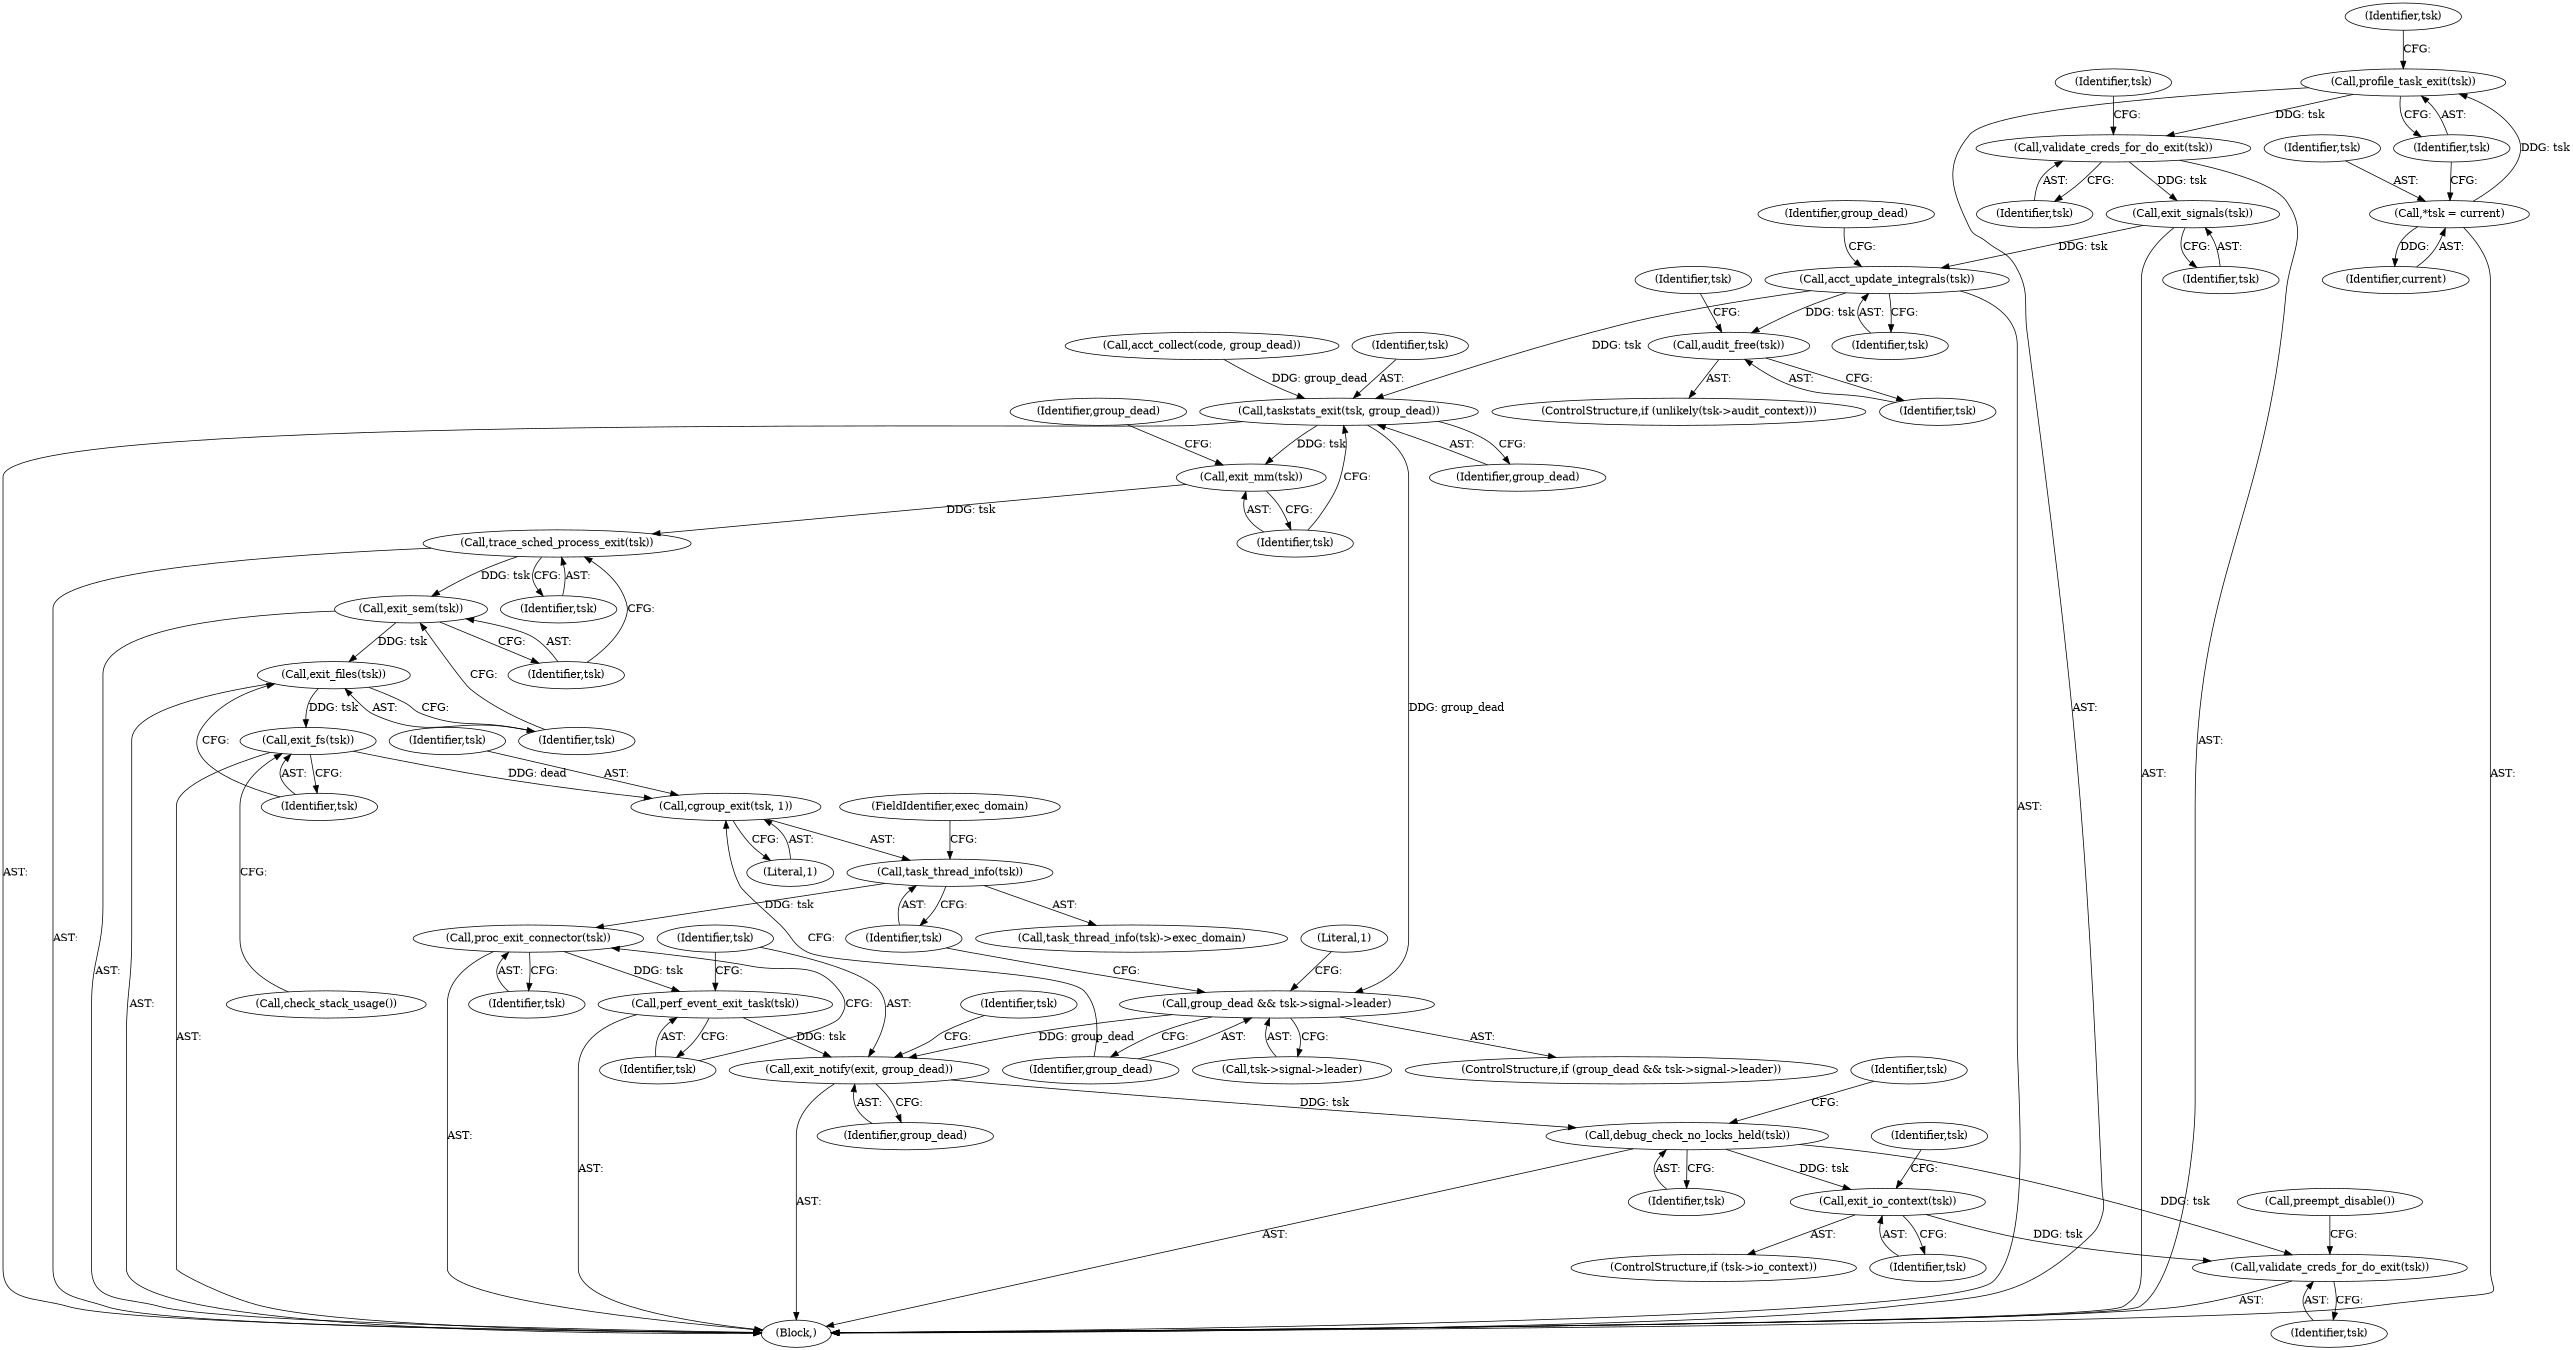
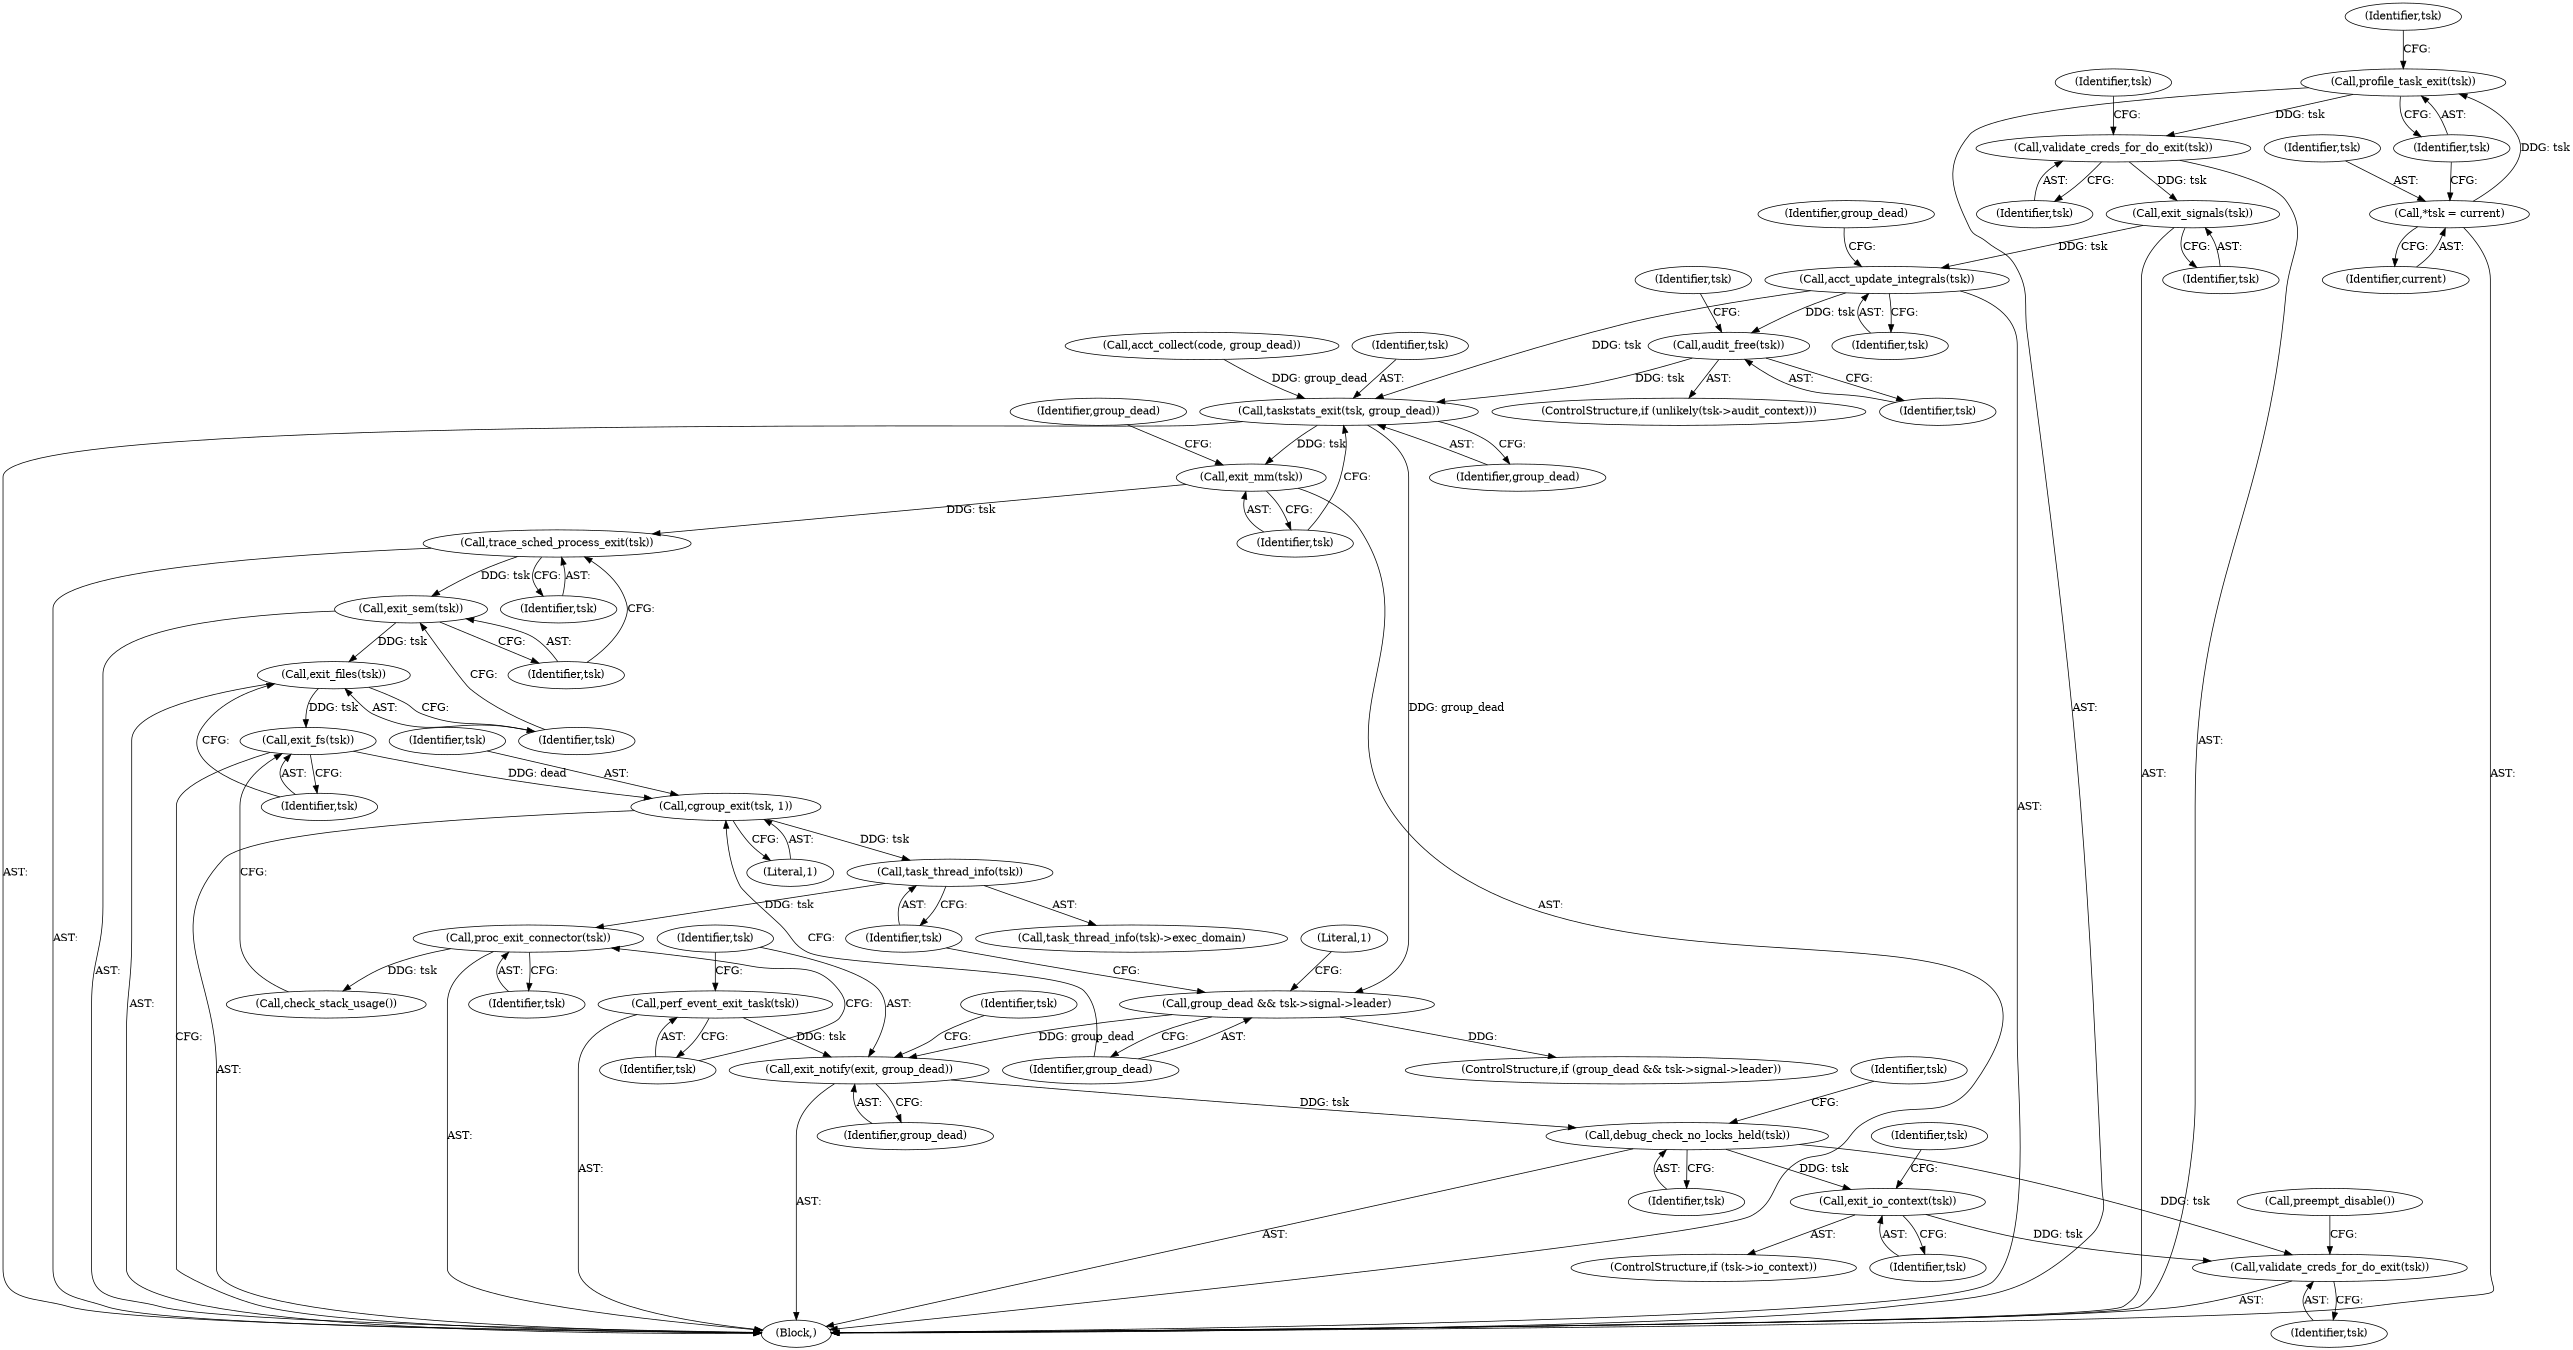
edge "(Call,*tsk = current)" -> "(Identifier,current)": label "DDG: " -> "CFG: "
edge "(Call,audit_free(tsk))" -> "(Call,taskstats_exit(tsk, group_dead))": added, label "DDG: tsk"
node "(FieldIdentifier,exec_domain)": removed
edge "(Call,cgroup_exit(tsk, 1))" -> "(Call,task_thread_info(tsk))": label "AST: " -> "DDG: tsk"
edge "(Call,proc_exit_connector(tsk))" -> "(Call,perf_event_exit_task(tsk))": now "(Call,proc_exit_connector(tsk))" -> "(Call,check_stack_usage())"
edge "(Call,exit_fs(tsk))" -> "(Block,)": label "AST: " -> "CFG: "
edge "(Call,group_dead && tsk->signal->leader)" -> "(ControlStructure,if (group_dead && tsk->signal->leader))": label "AST: " -> "DDG: "
node "(Call,tsk->signal->leader)": removed
edge "(Call,exit_mm(tsk))" -> "(Block,)": added, label "AST:"
edge "(Call,cgroup_exit(tsk, 1))" -> "(Block,)": added, label "AST:"
